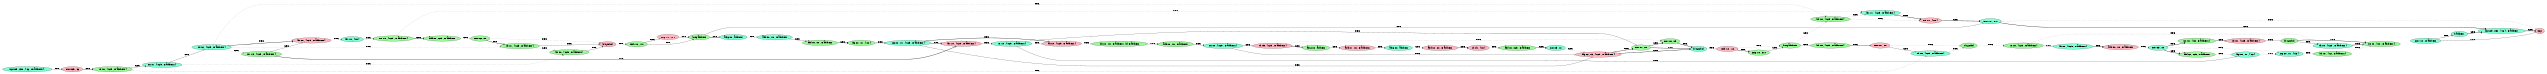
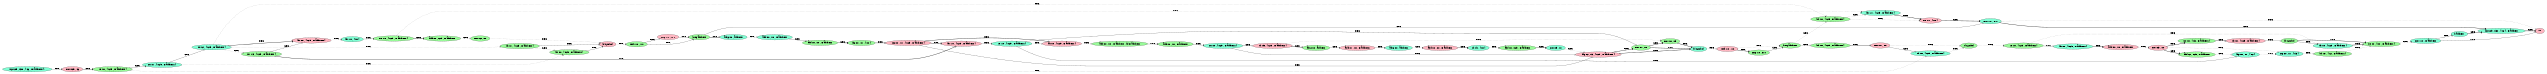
node "cmp": label "cmp" -> "ret"
edge "str s0 , [ x0 , # address ]" -> "mov w0 , # address": added, label "CFG"
edge "mov x2 , x0" -> "ldr x1 , [ x29 , # address ]": removed, label "CFG"
node "stp x0 , x1 , [ x29 , # address ]": fillcolor aquamarine -> lightpink
node "ldr x0 , x0 , # address , lsl # address": label "ldr x0 , x0 , # address , lsl # address" -> "add x0 , x0 , # address , lsl # address"
node "ldr d0 , [ x0 ]": fillcolor lightpink -> aquamarine
node "mov x3 , x0": fillcolor aquamarine -> lightpink
